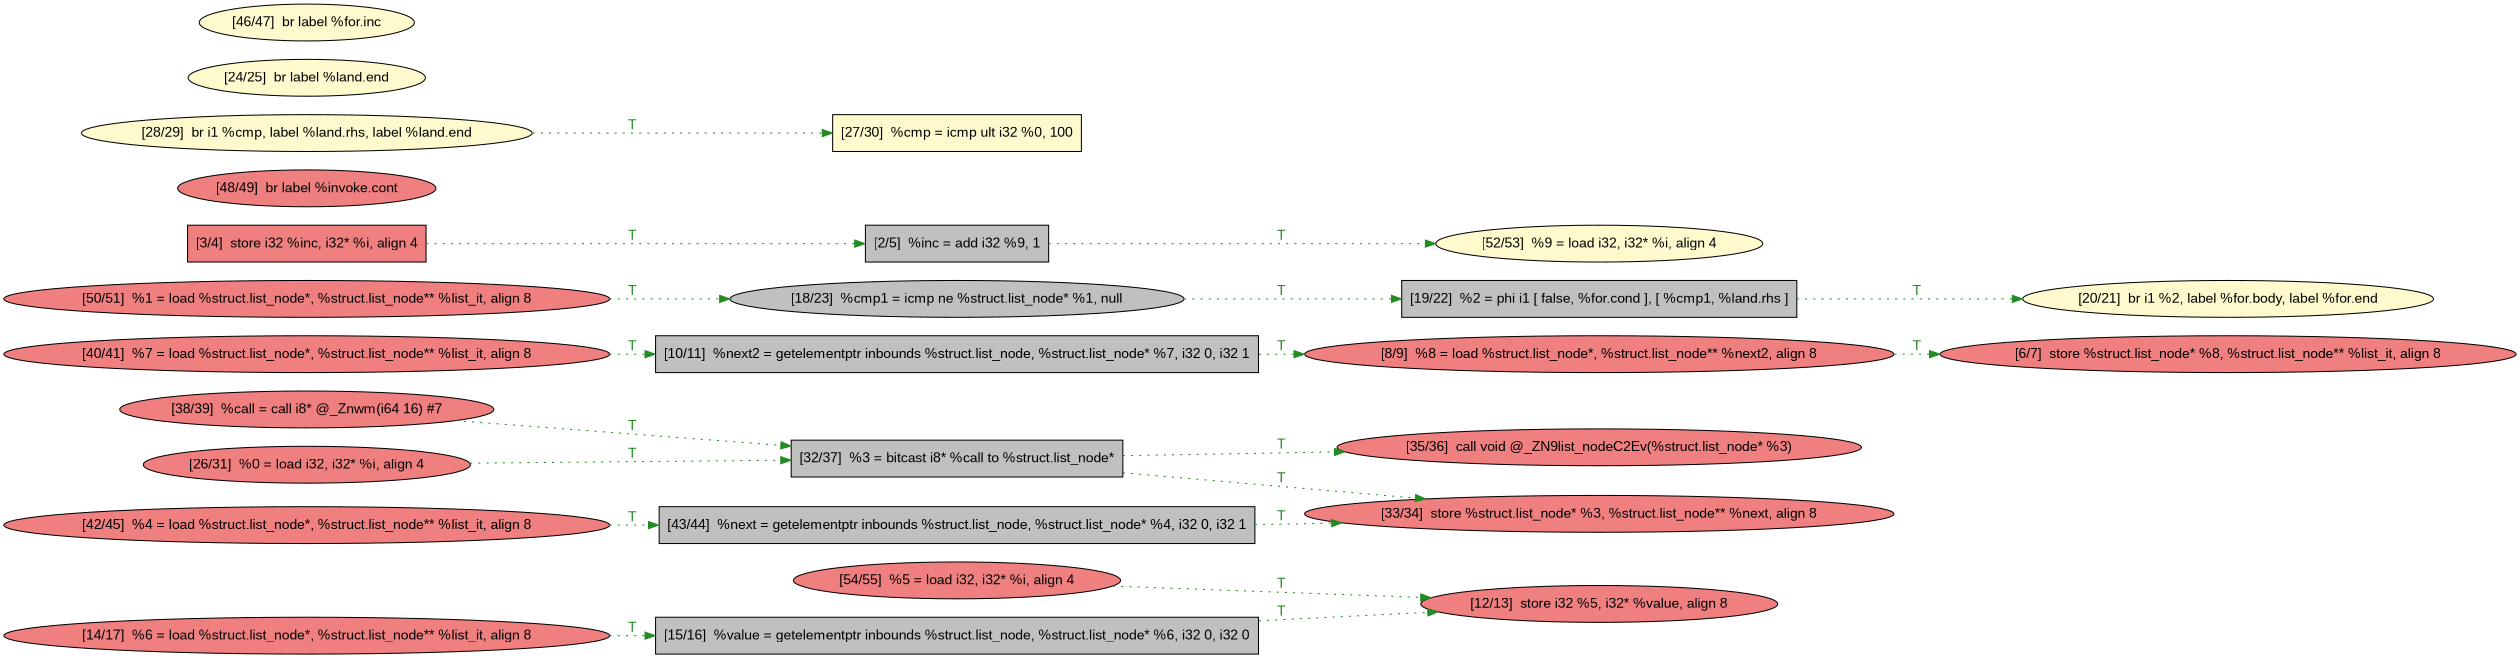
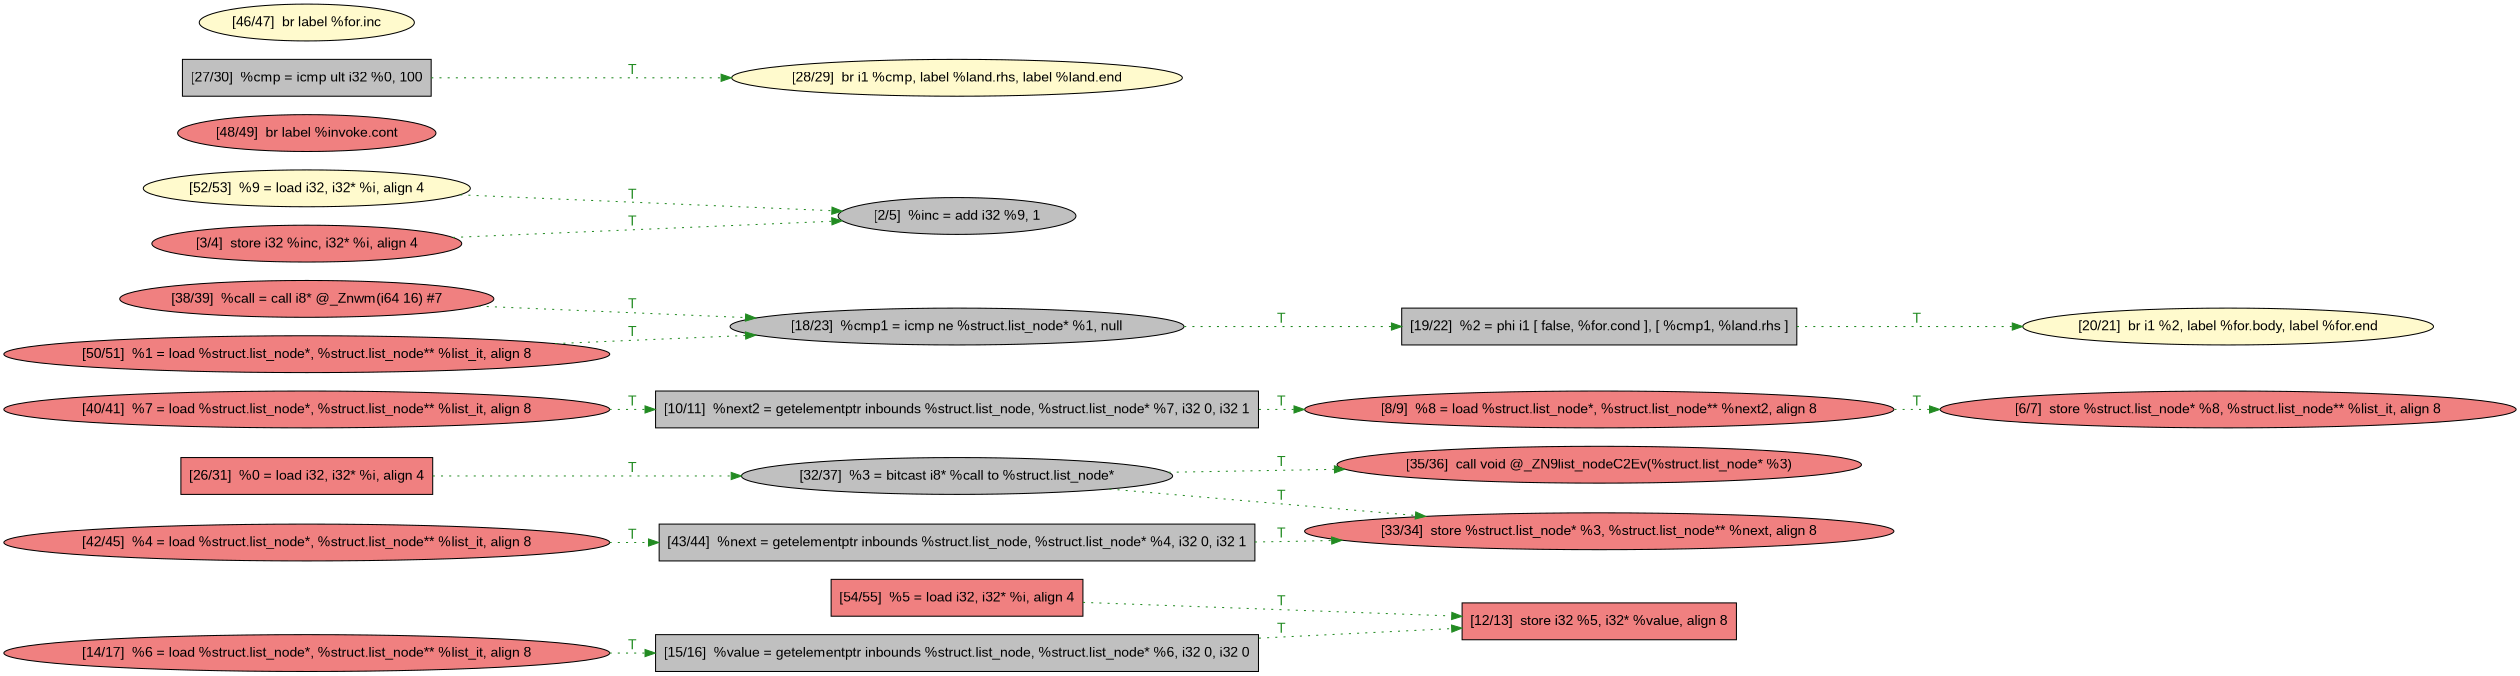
node "[24/25]  br label %land.end": removed
edge "[28/29]  br i1 %cmp, label %land.rhs, label %land.end" -> "[27/30]  %cmp = icmp ult i32 %0, 100": reversed
node "[27/30]  %cmp = icmp ult i32 %0, 100": fillcolor lemonchiffon -> grey
node "[3/4]  store i32 %inc, i32* %i, align 4": shape box -> ellipse
node "[2/5]  %inc = add i32 %9, 1": shape box -> ellipse
edge "[2/5]  %inc = add i32 %9, 1" -> "[52/53]  %9 = load i32, i32* %i, align 4": reversed
edge "[38/39]  %call = call i8* @_Znwm(i64 16) #7" -> "[32/37]  %3 = bitcast i8* %call to %struct.list_node*": now "[38/39]  %call = call i8* @_Znwm(i64 16) #7" -> "[18/23]  %cmp1 = icmp ne %struct.list_node* %1, null"
node "[32/37]  %3 = bitcast i8* %call to %struct.list_node*": shape box -> ellipse
node "[26/31]  %0 = load i32, i32* %i, align 4": shape ellipse -> box
node "[54/55]  %5 = load i32, i32* %i, align 4": shape ellipse -> box
node "[12/13]  store i32 %5, i32* %value, align 8": shape ellipse -> box
